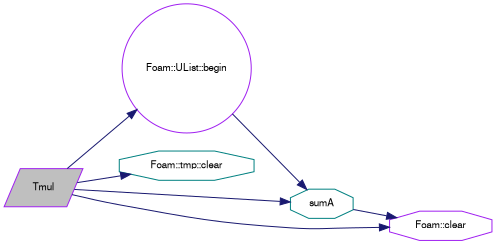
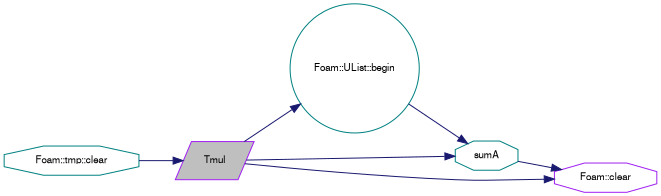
node "Foam::UList::begin": color purple -> teal
edge "Tmul" -> "Foam::tmp::clear": reversed
